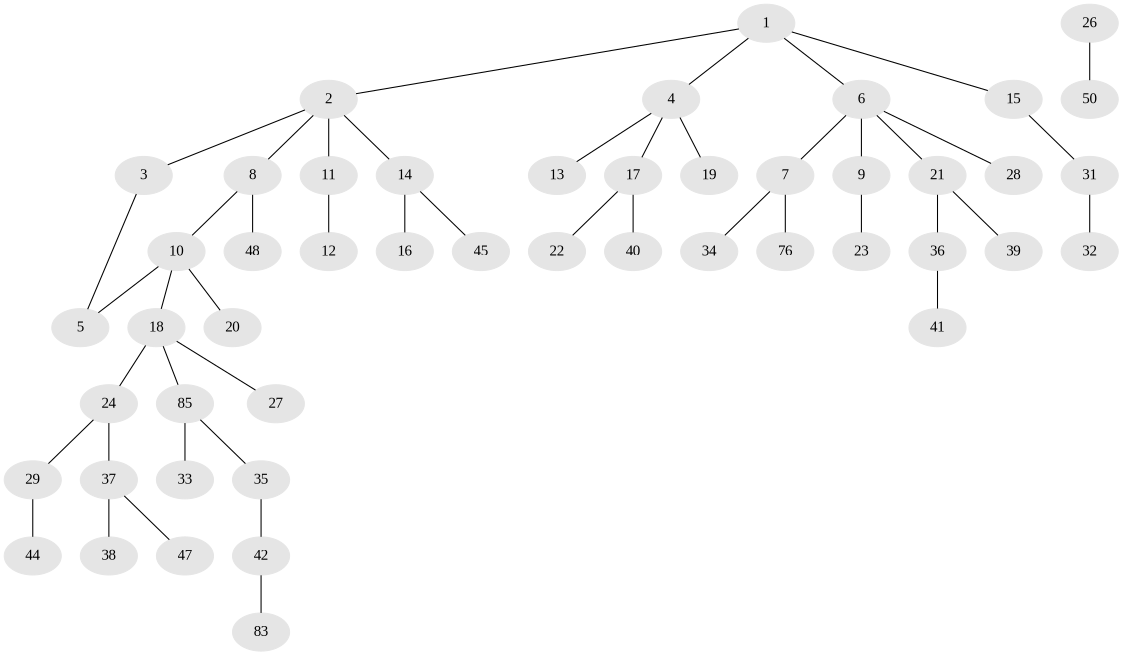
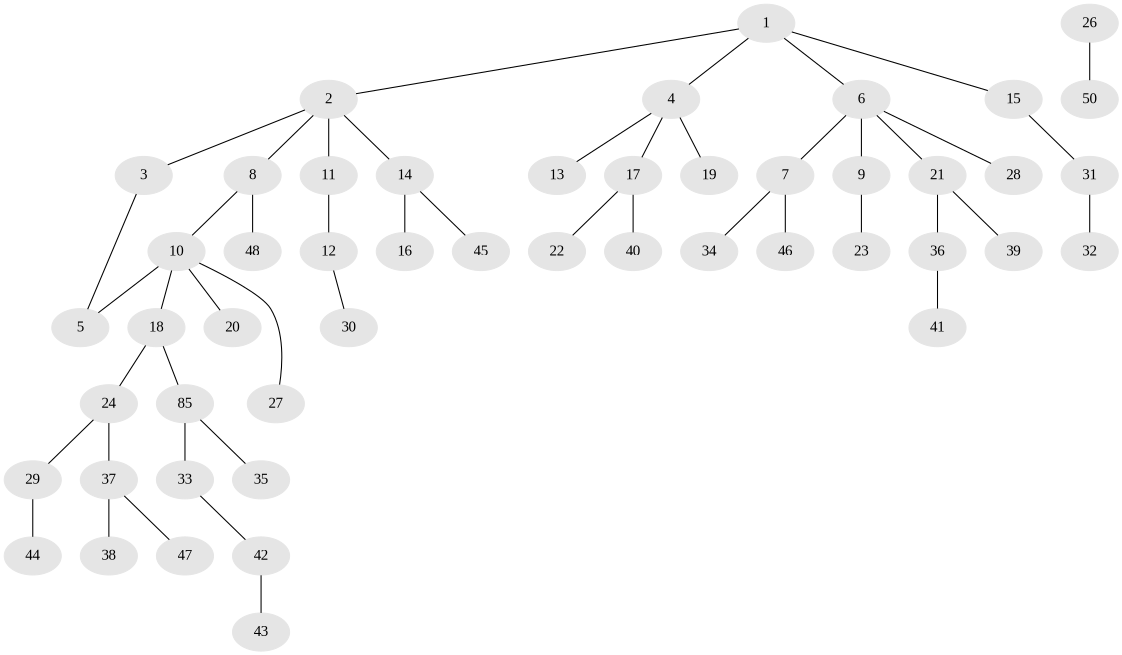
node "76": label "76" -> "46"
node "30": added
edge "18" -- "27": now "10" -- "27"
edge "35" -- "42": now "33" -- "42"
node "83": label "83" -> "43"
